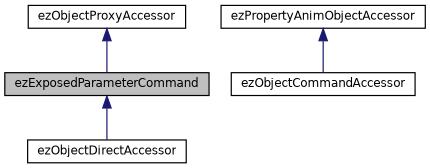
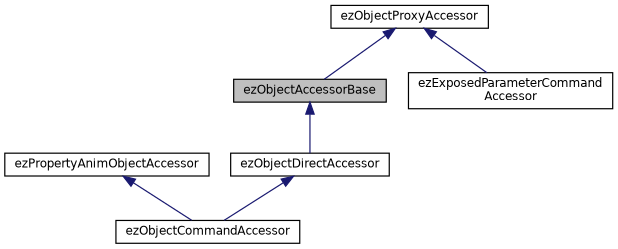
node "ezExposedParameterCommand": label "ezExposedParameterCommand" -> "ezObjectAccessorBase"
node "ezExposedParameterCommand Accessor": added
edge "ezObjectCommandAccessor" -> "ezObjectDirectAccessor": added
